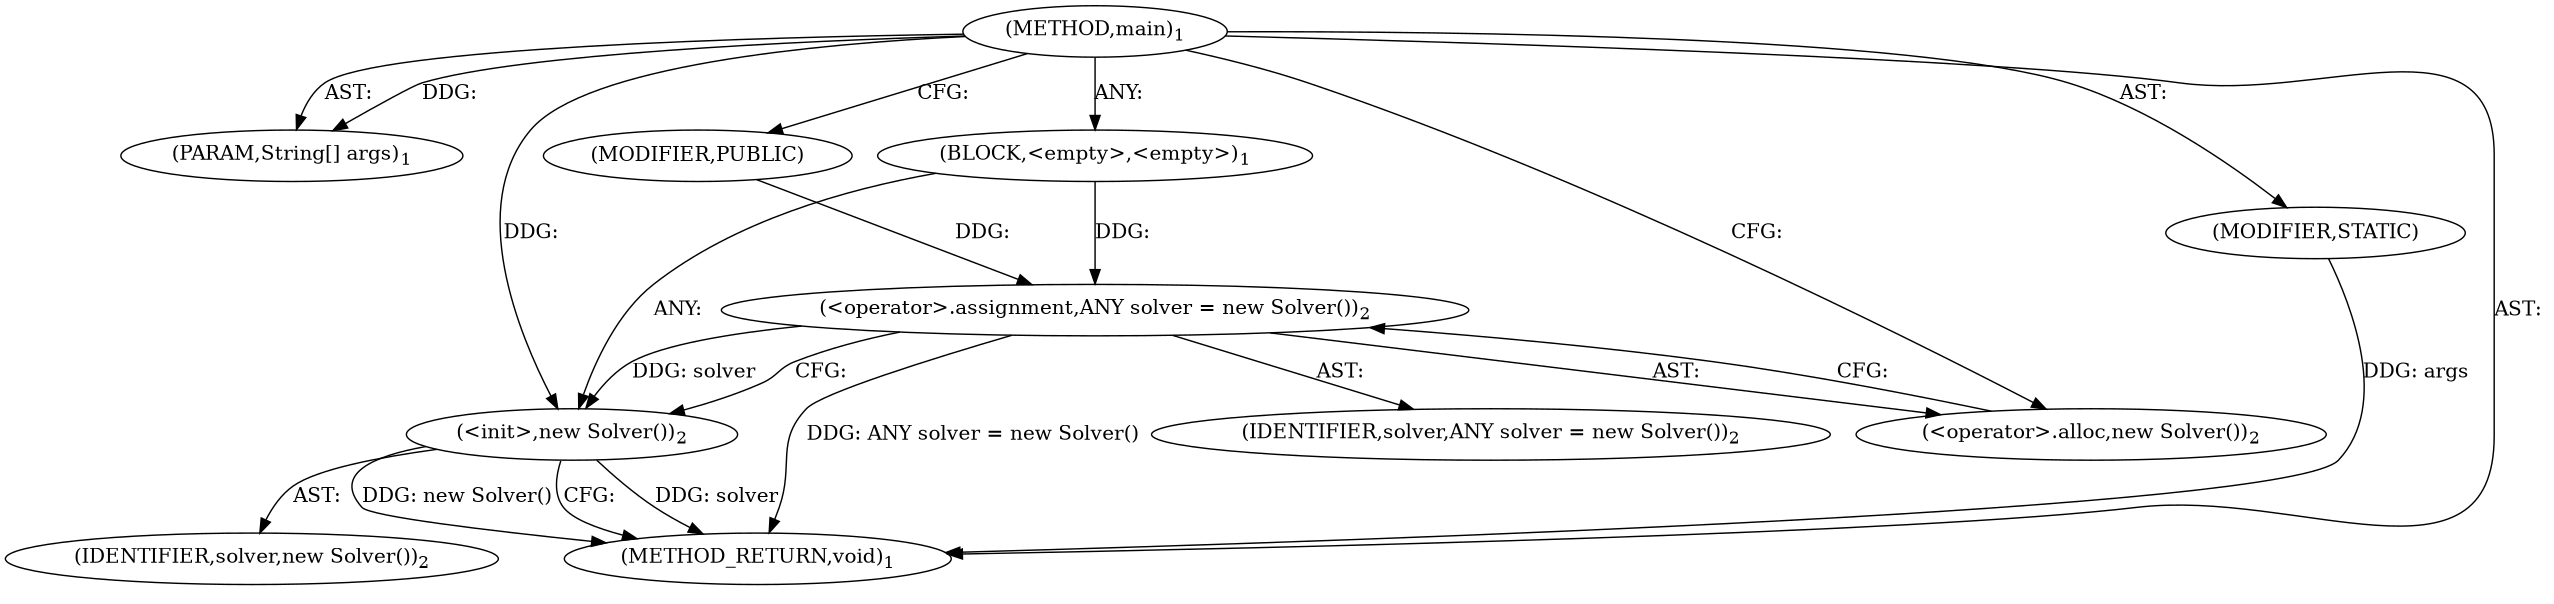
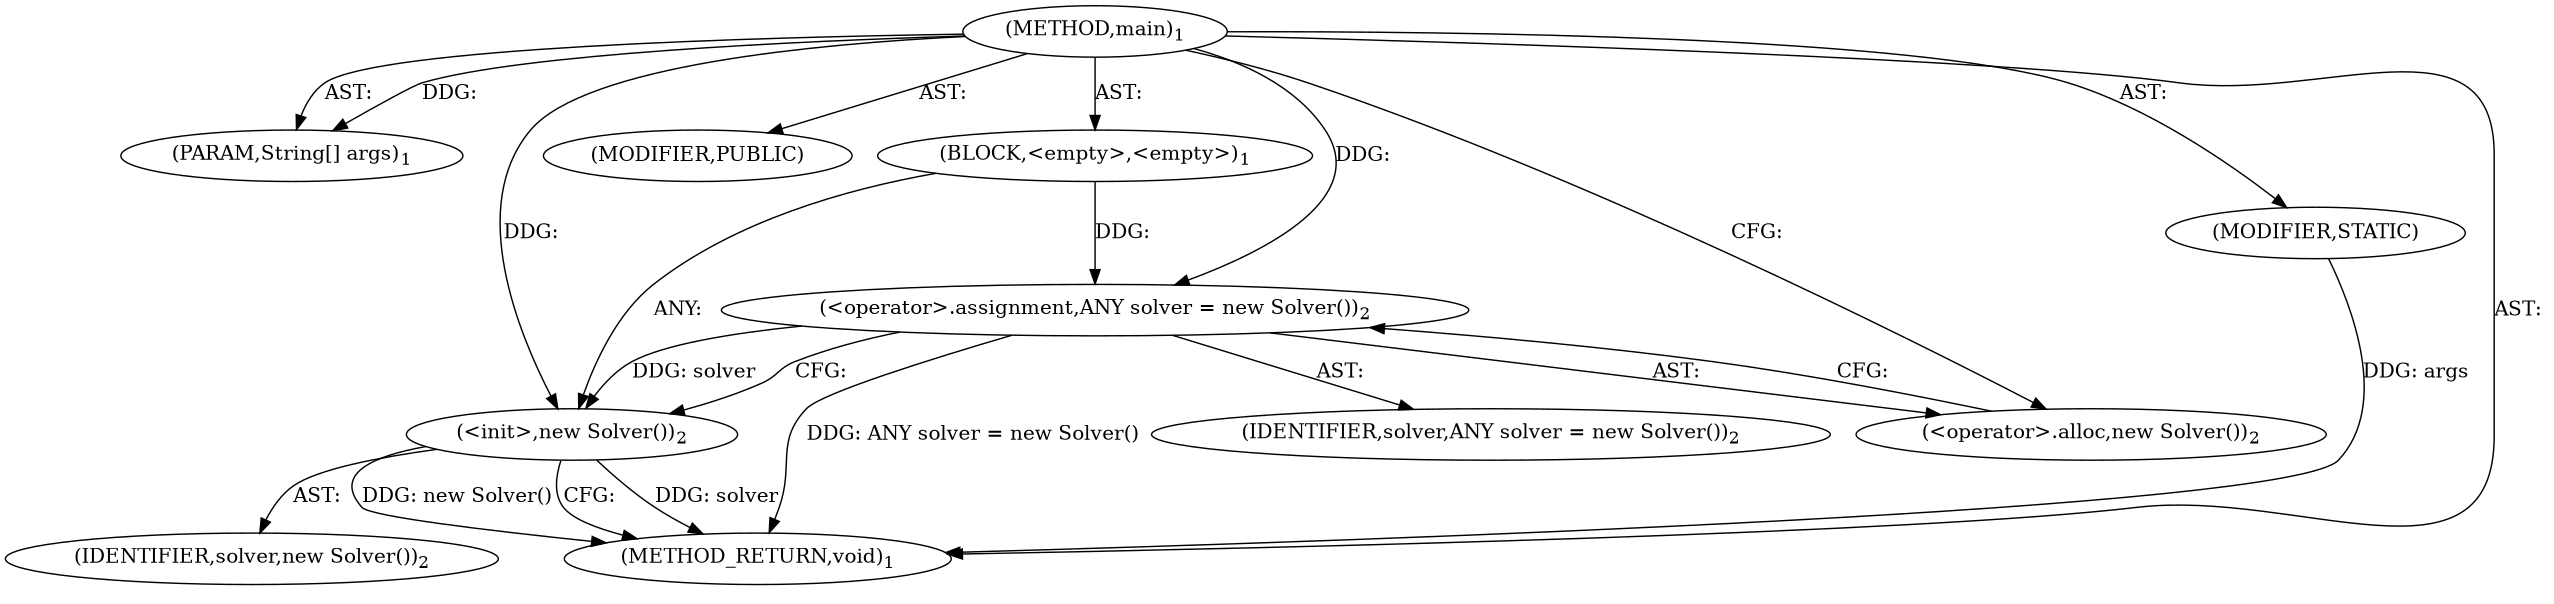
edge "(METHOD,main)" -> "(MODIFIER,PUBLIC)": label "CFG: " -> "AST: "
edge "(METHOD,main)" -> "(BLOCK,<empty>,<empty>)": label "ANY: " -> "AST: "
edge "(MODIFIER,PUBLIC)" -> "(<operator>.assignment,ANY solver = new Solver())": now "(METHOD,main)" -> "(<operator>.assignment,ANY solver = new Solver())"
